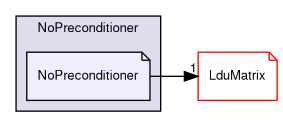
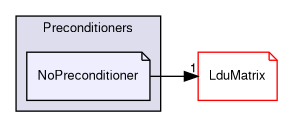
cluster "NoPreconditioner": label "NoPreconditioner" -> "Preconditioners"
